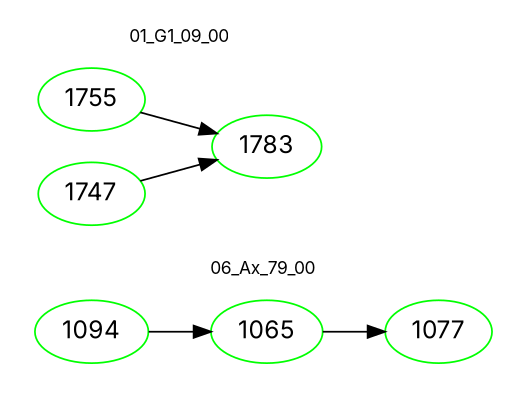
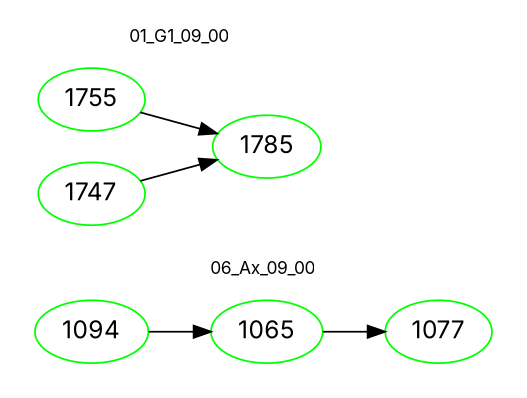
node "1783": label "1783" -> "1785"
cluster "06_Ax_79_00": label "06_Ax_79_00" -> "06_Ax_09_00"
